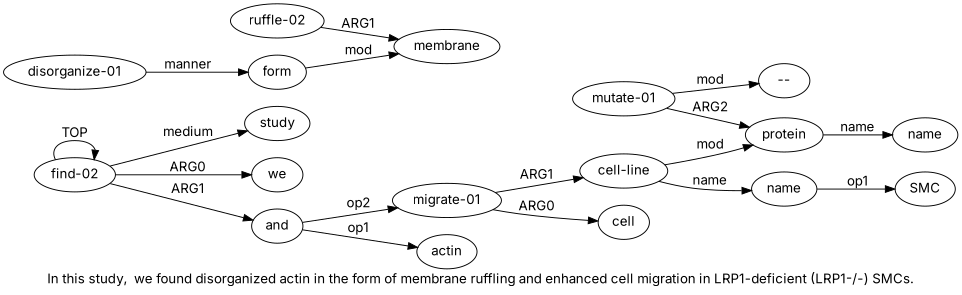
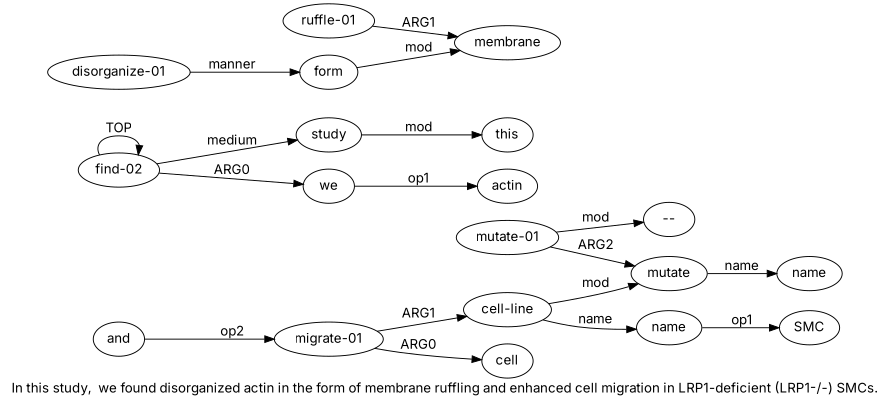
node "ruffle-02": label "ruffle-02" -> "ruffle-01"
node "this": added
node "protein": label "protein" -> "mutate"
edge "find-02" -> "and": removed, label "ARG1"
edge "and" -> "actin": now "we" -> "actin"
